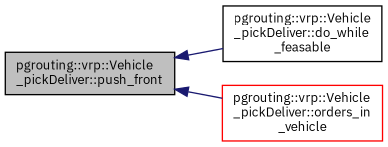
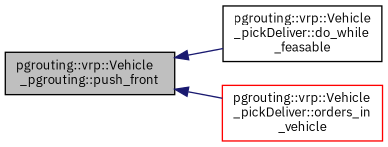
node "pgrouting::vrp::Vehicle _pickDeliver::push_front": label "pgrouting::vrp::Vehicle _pickDeliver::push_front" -> "pgrouting::vrp::Vehicle _pgrouting::push_front"
